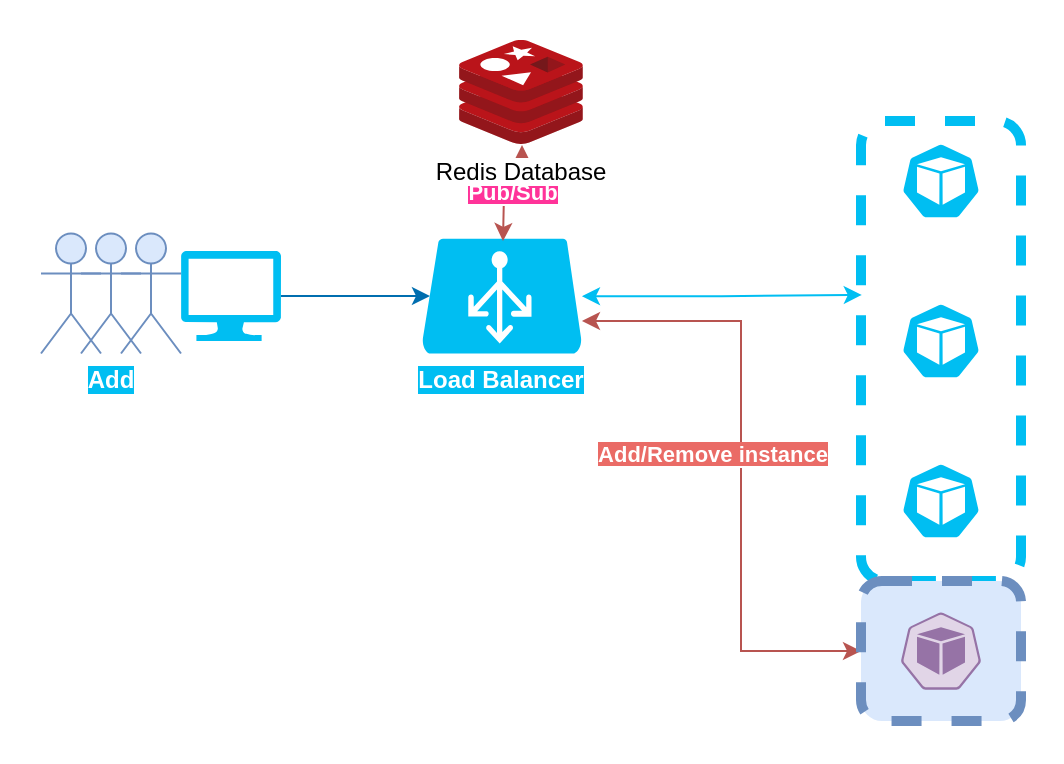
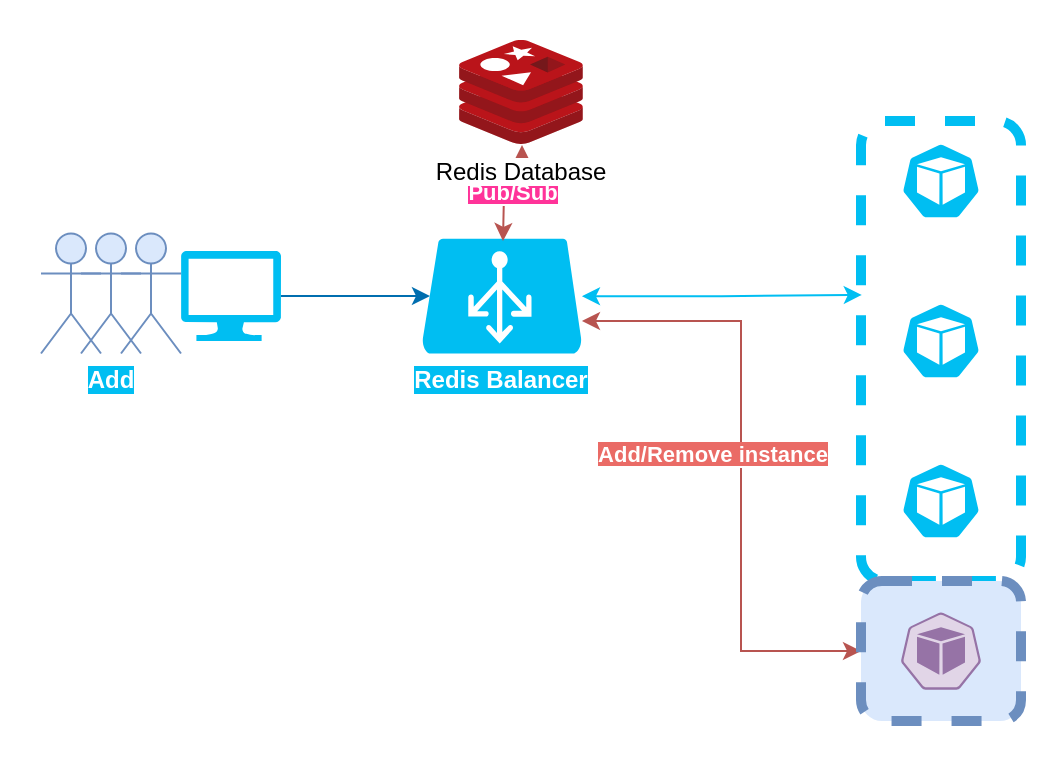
node "Load Balancer": label "Load Balancer" -> "Redis Balancer"
